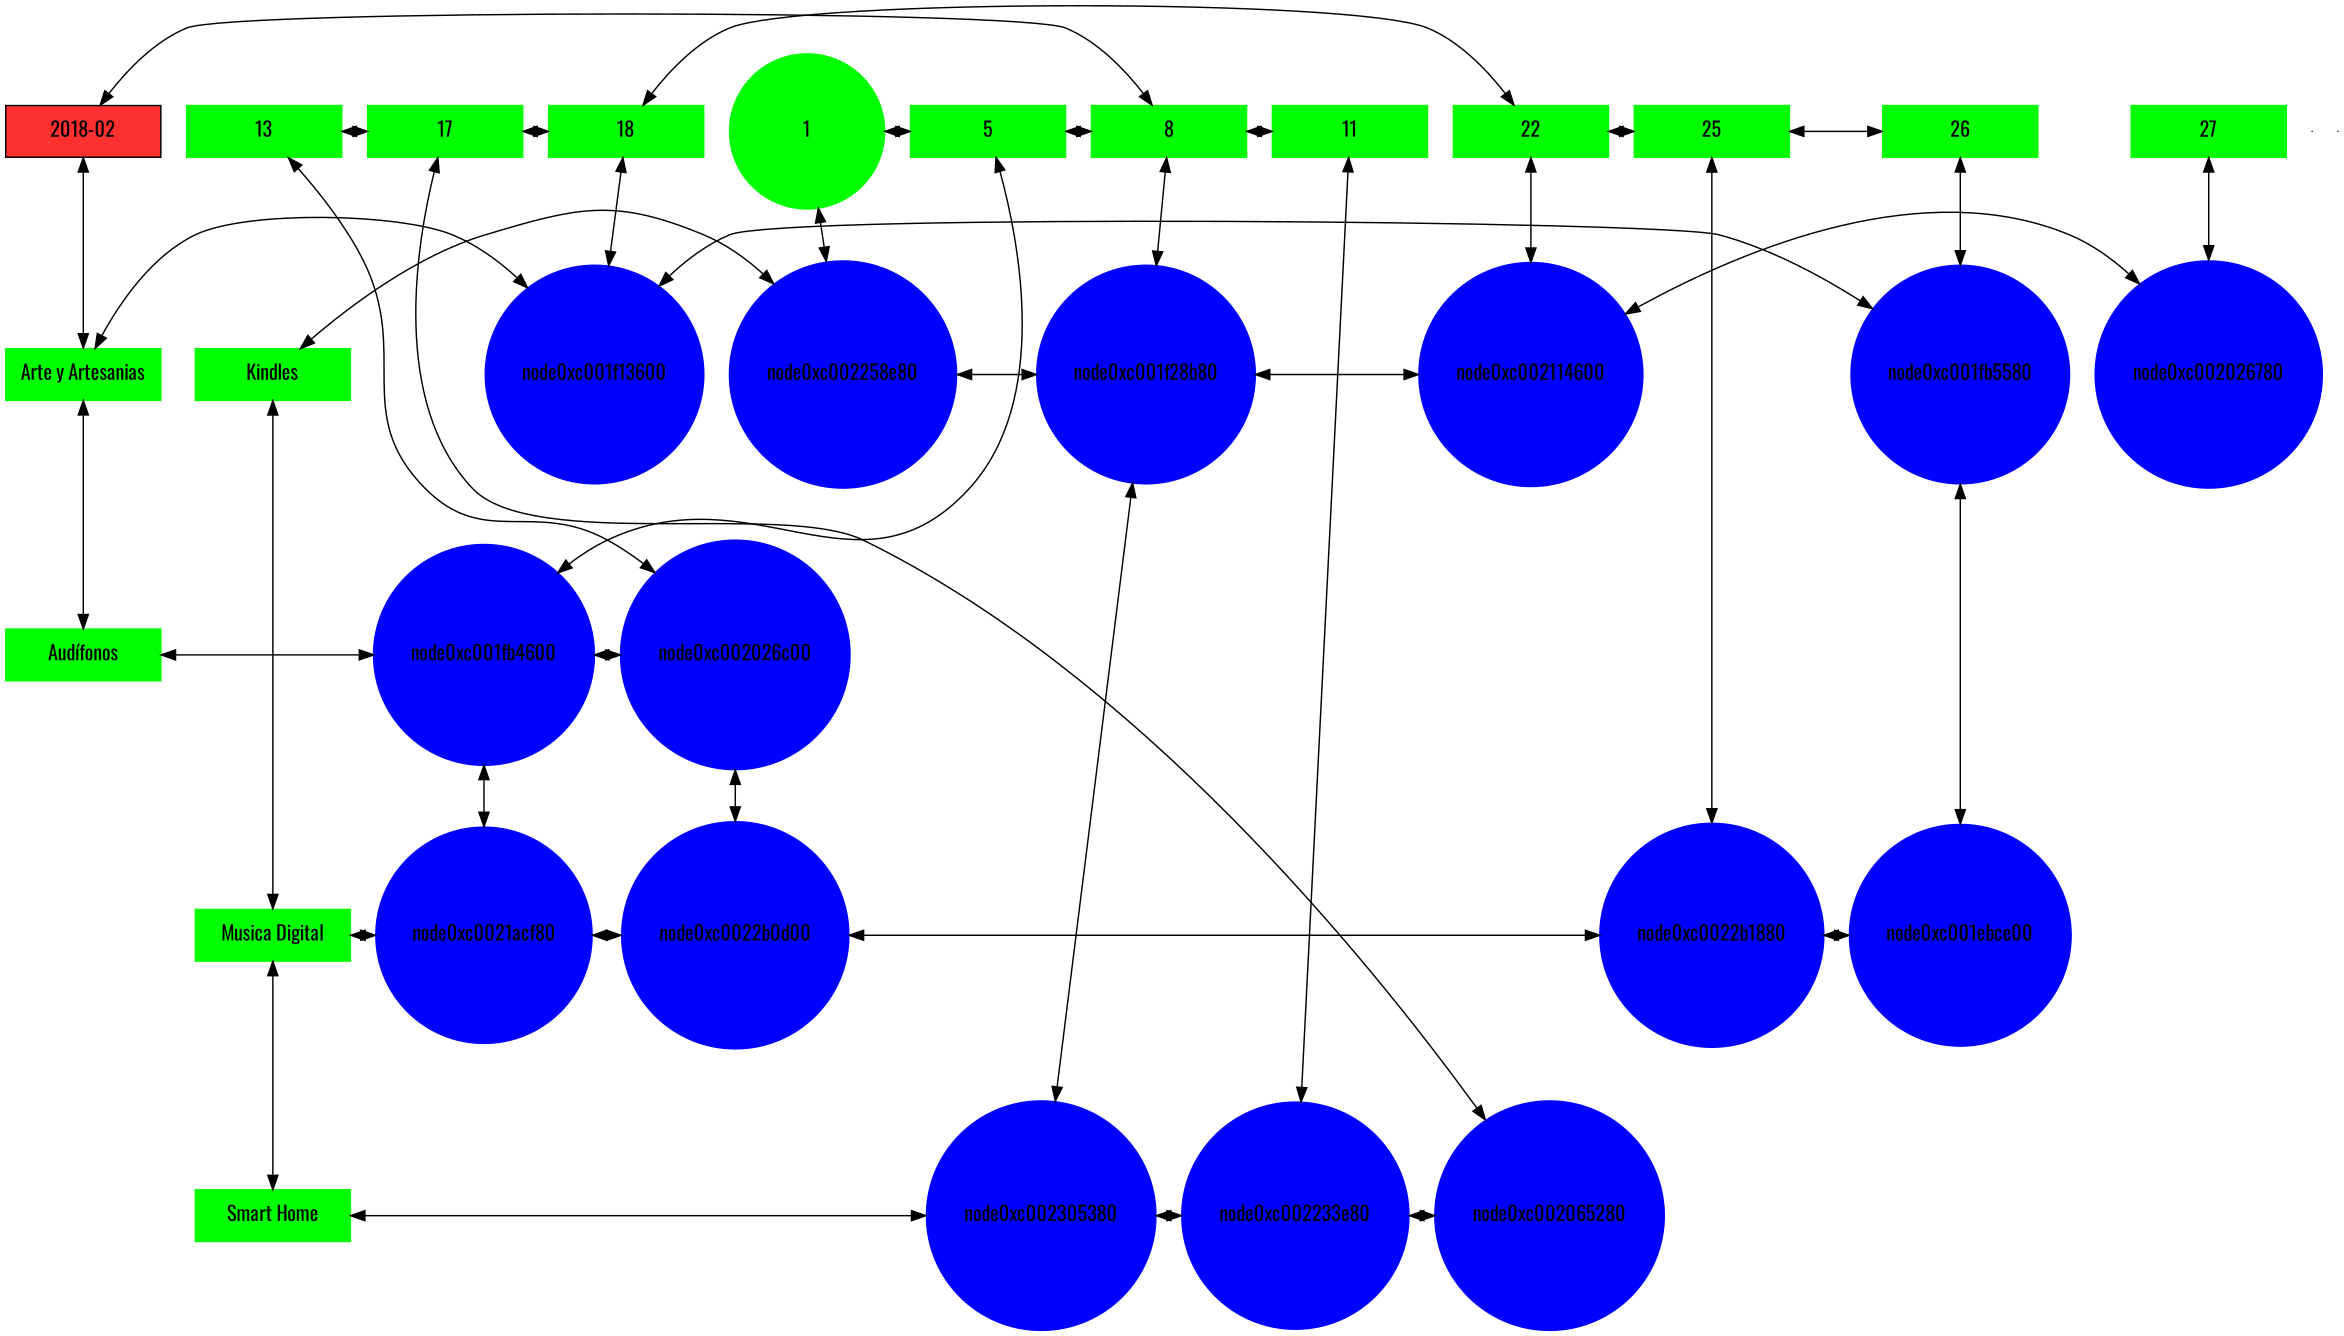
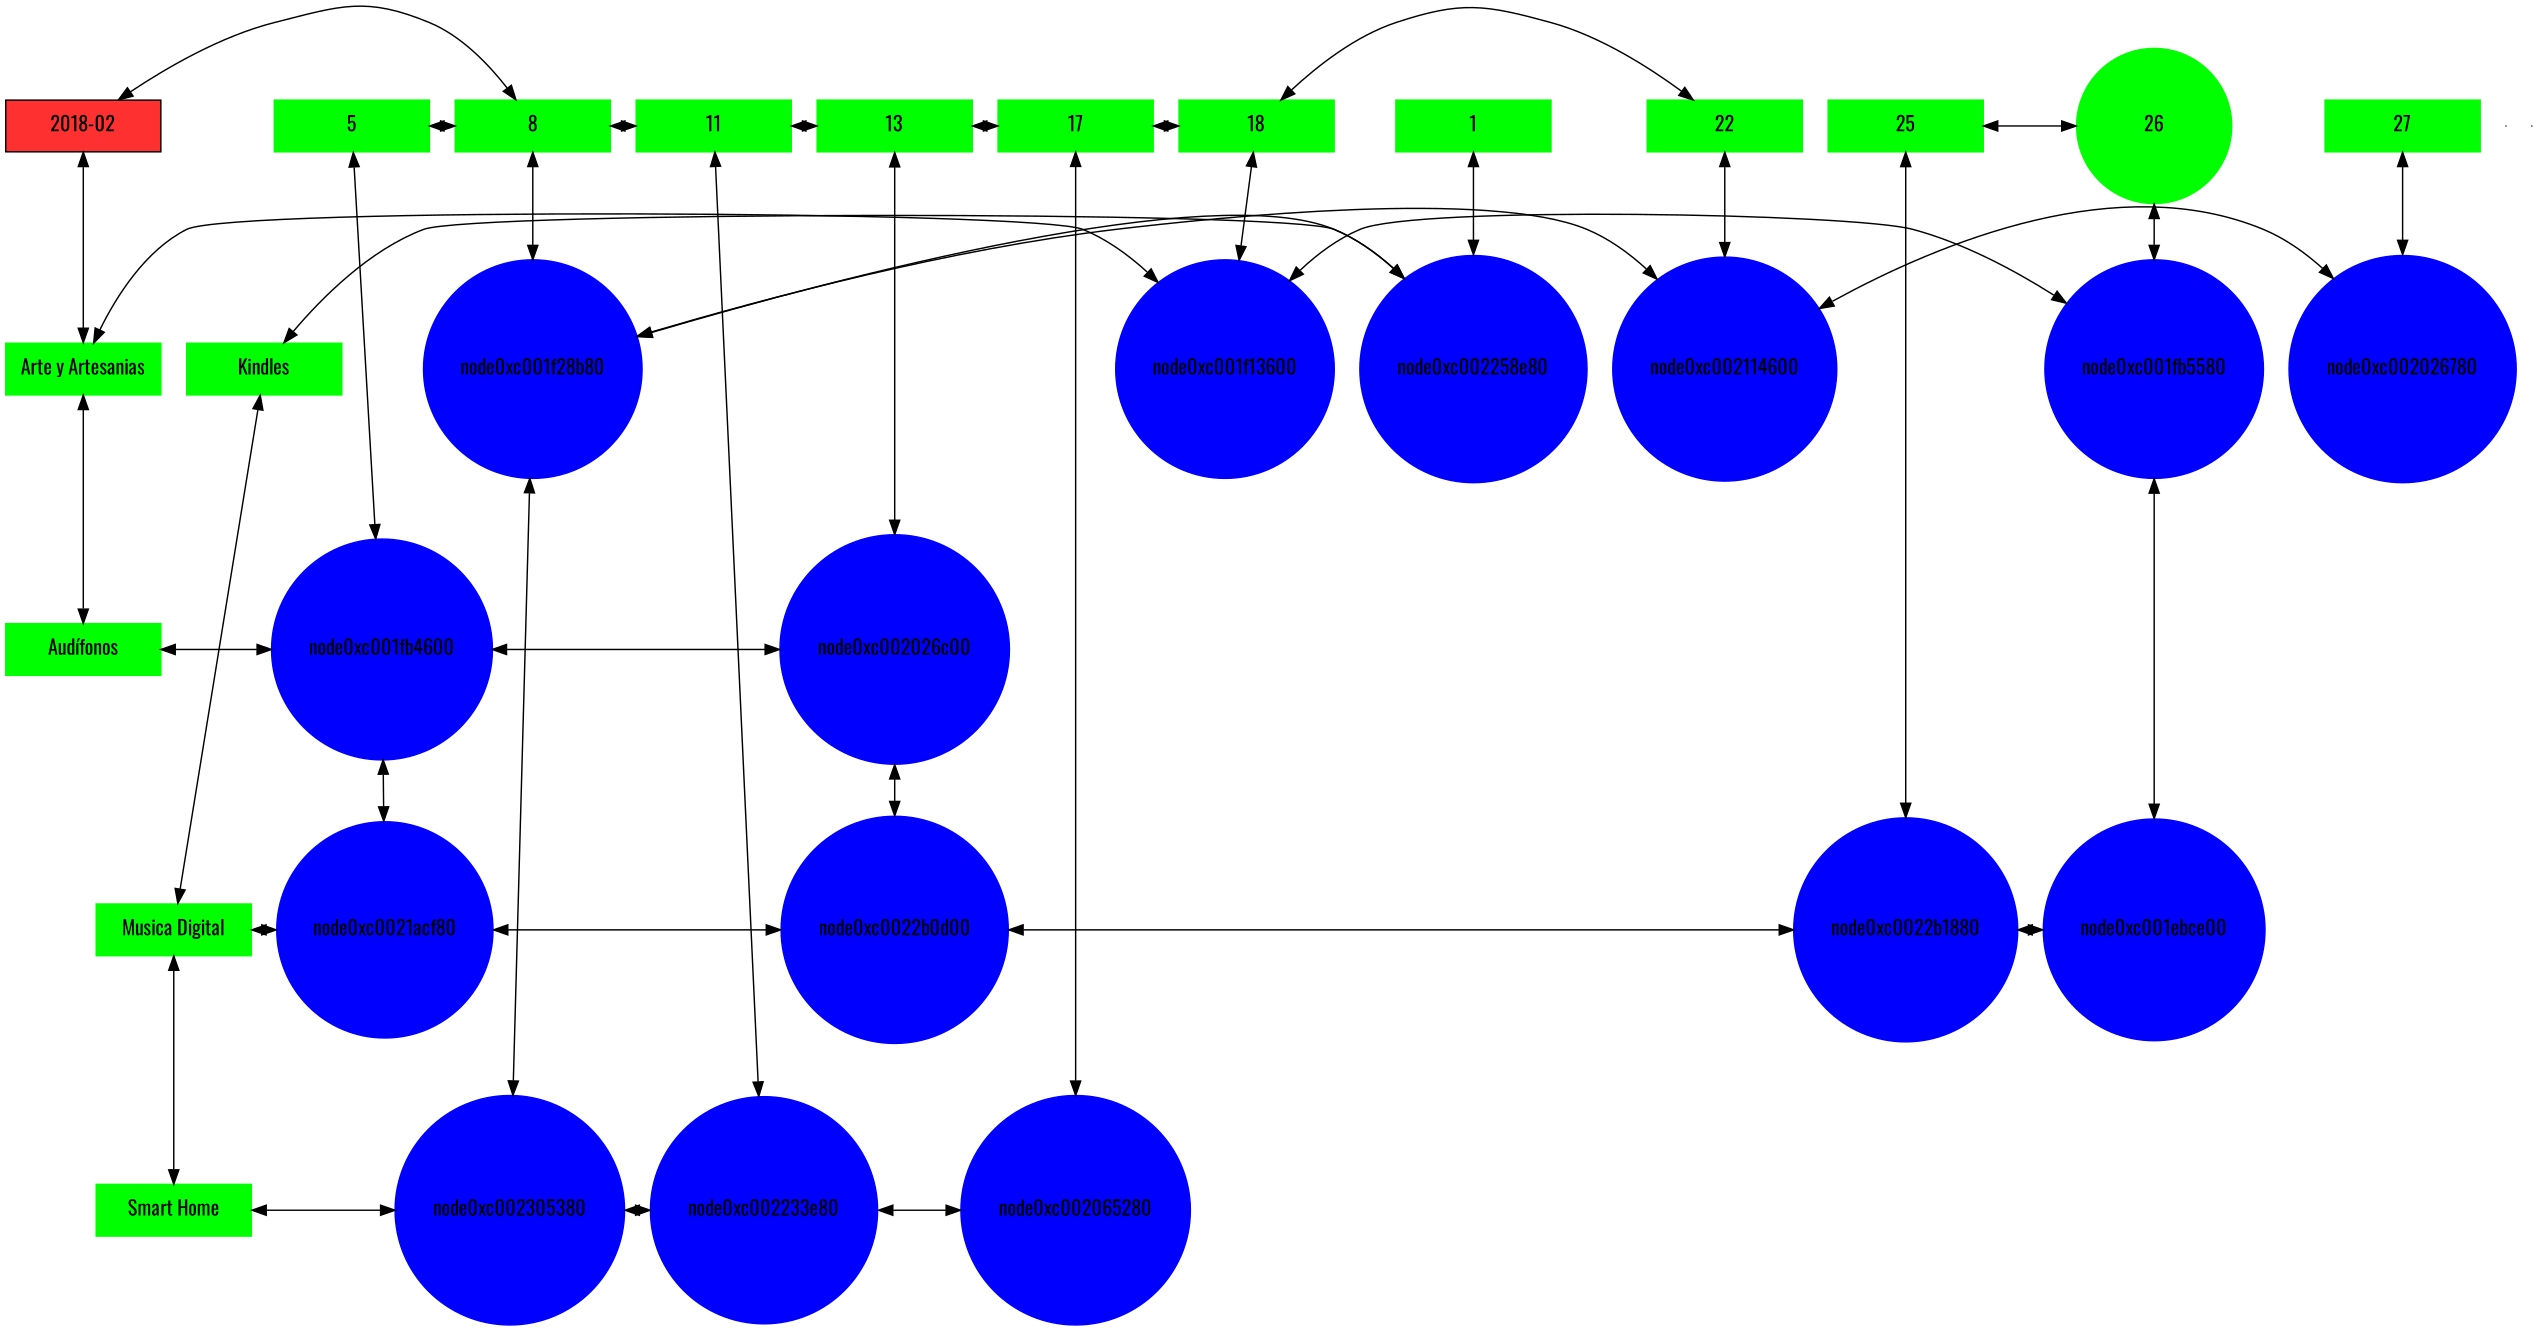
edge "11" -- "13": added
node "1": shape circle -> box
edge "1" -- "5": removed
edge "22" -- "25": removed
node "26": shape box -> circle
